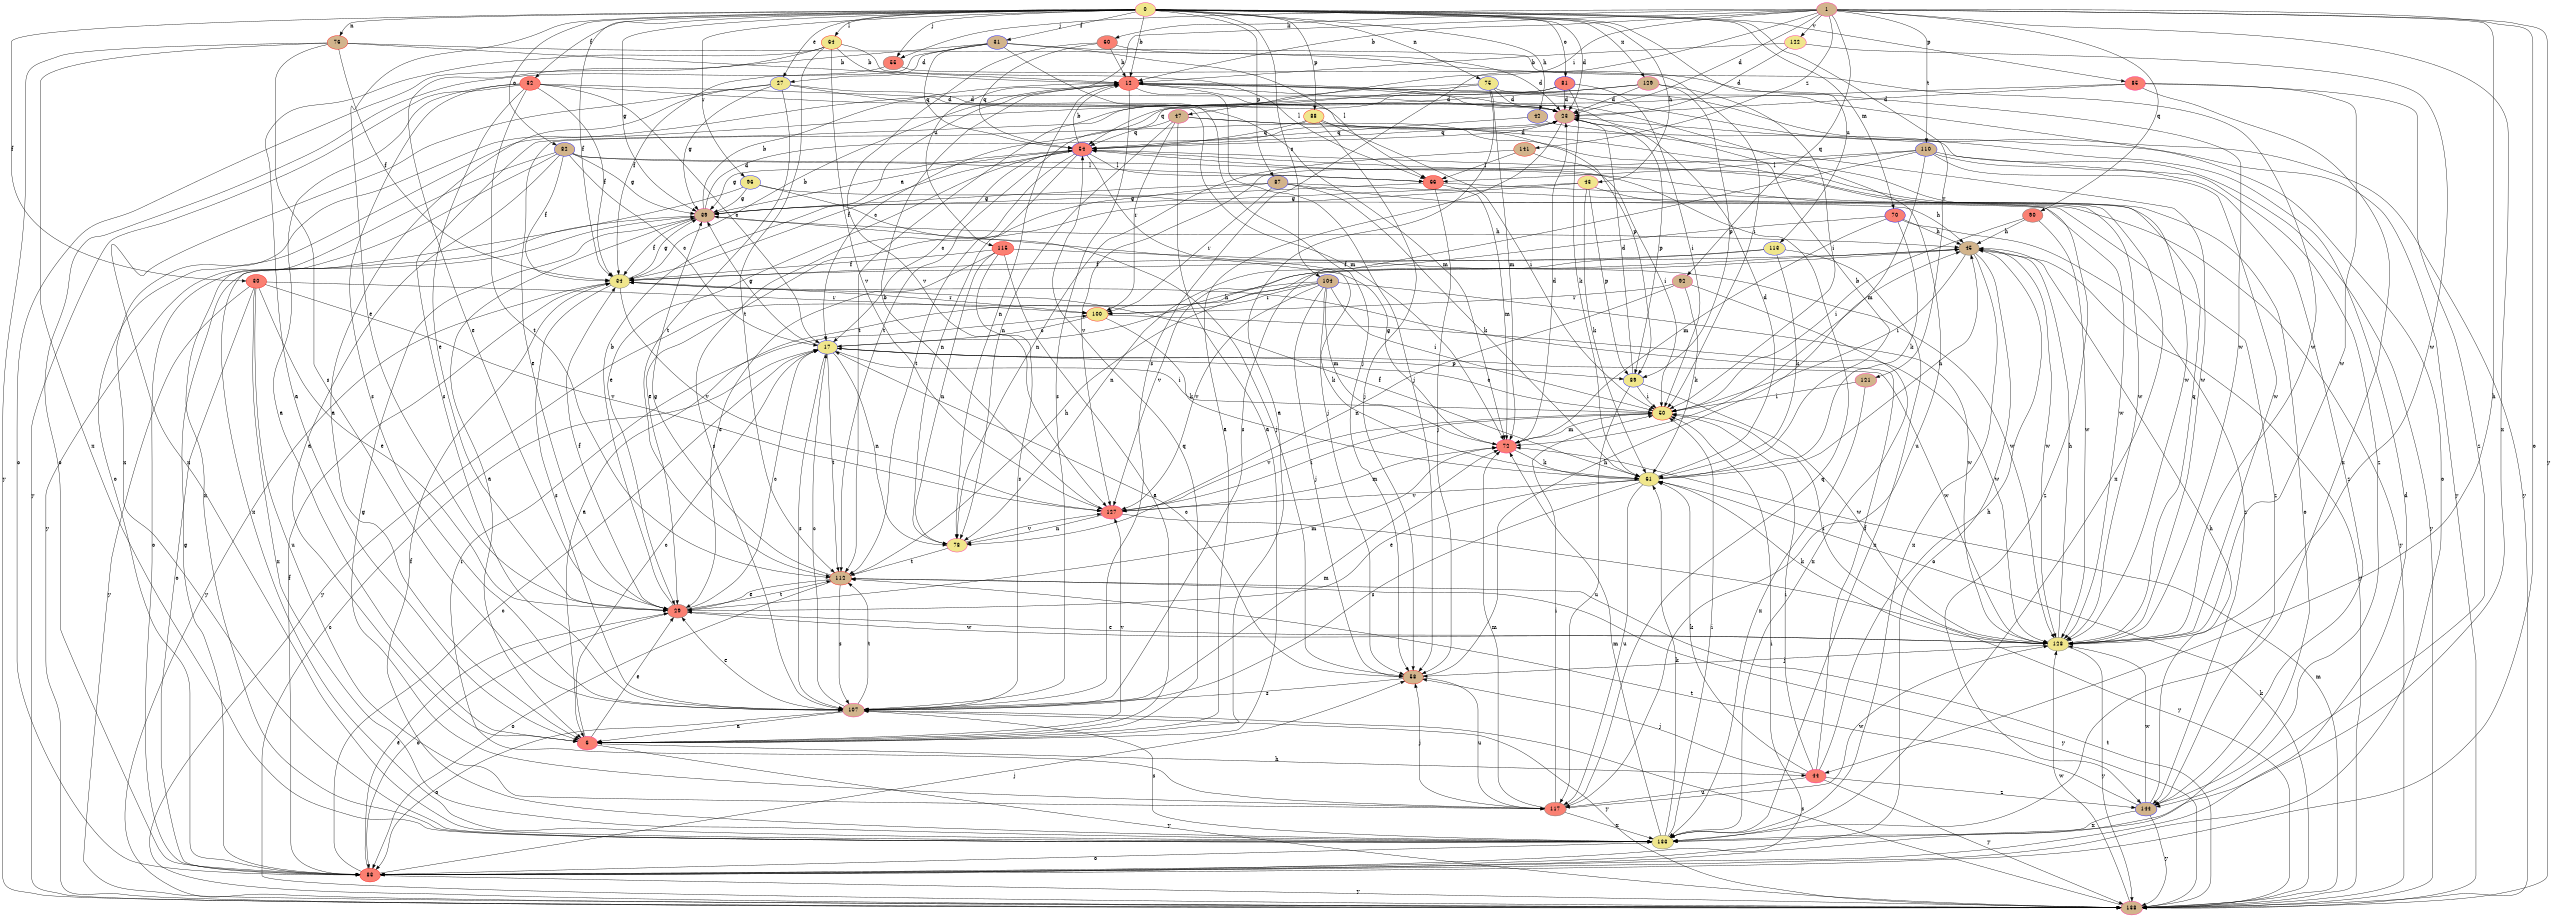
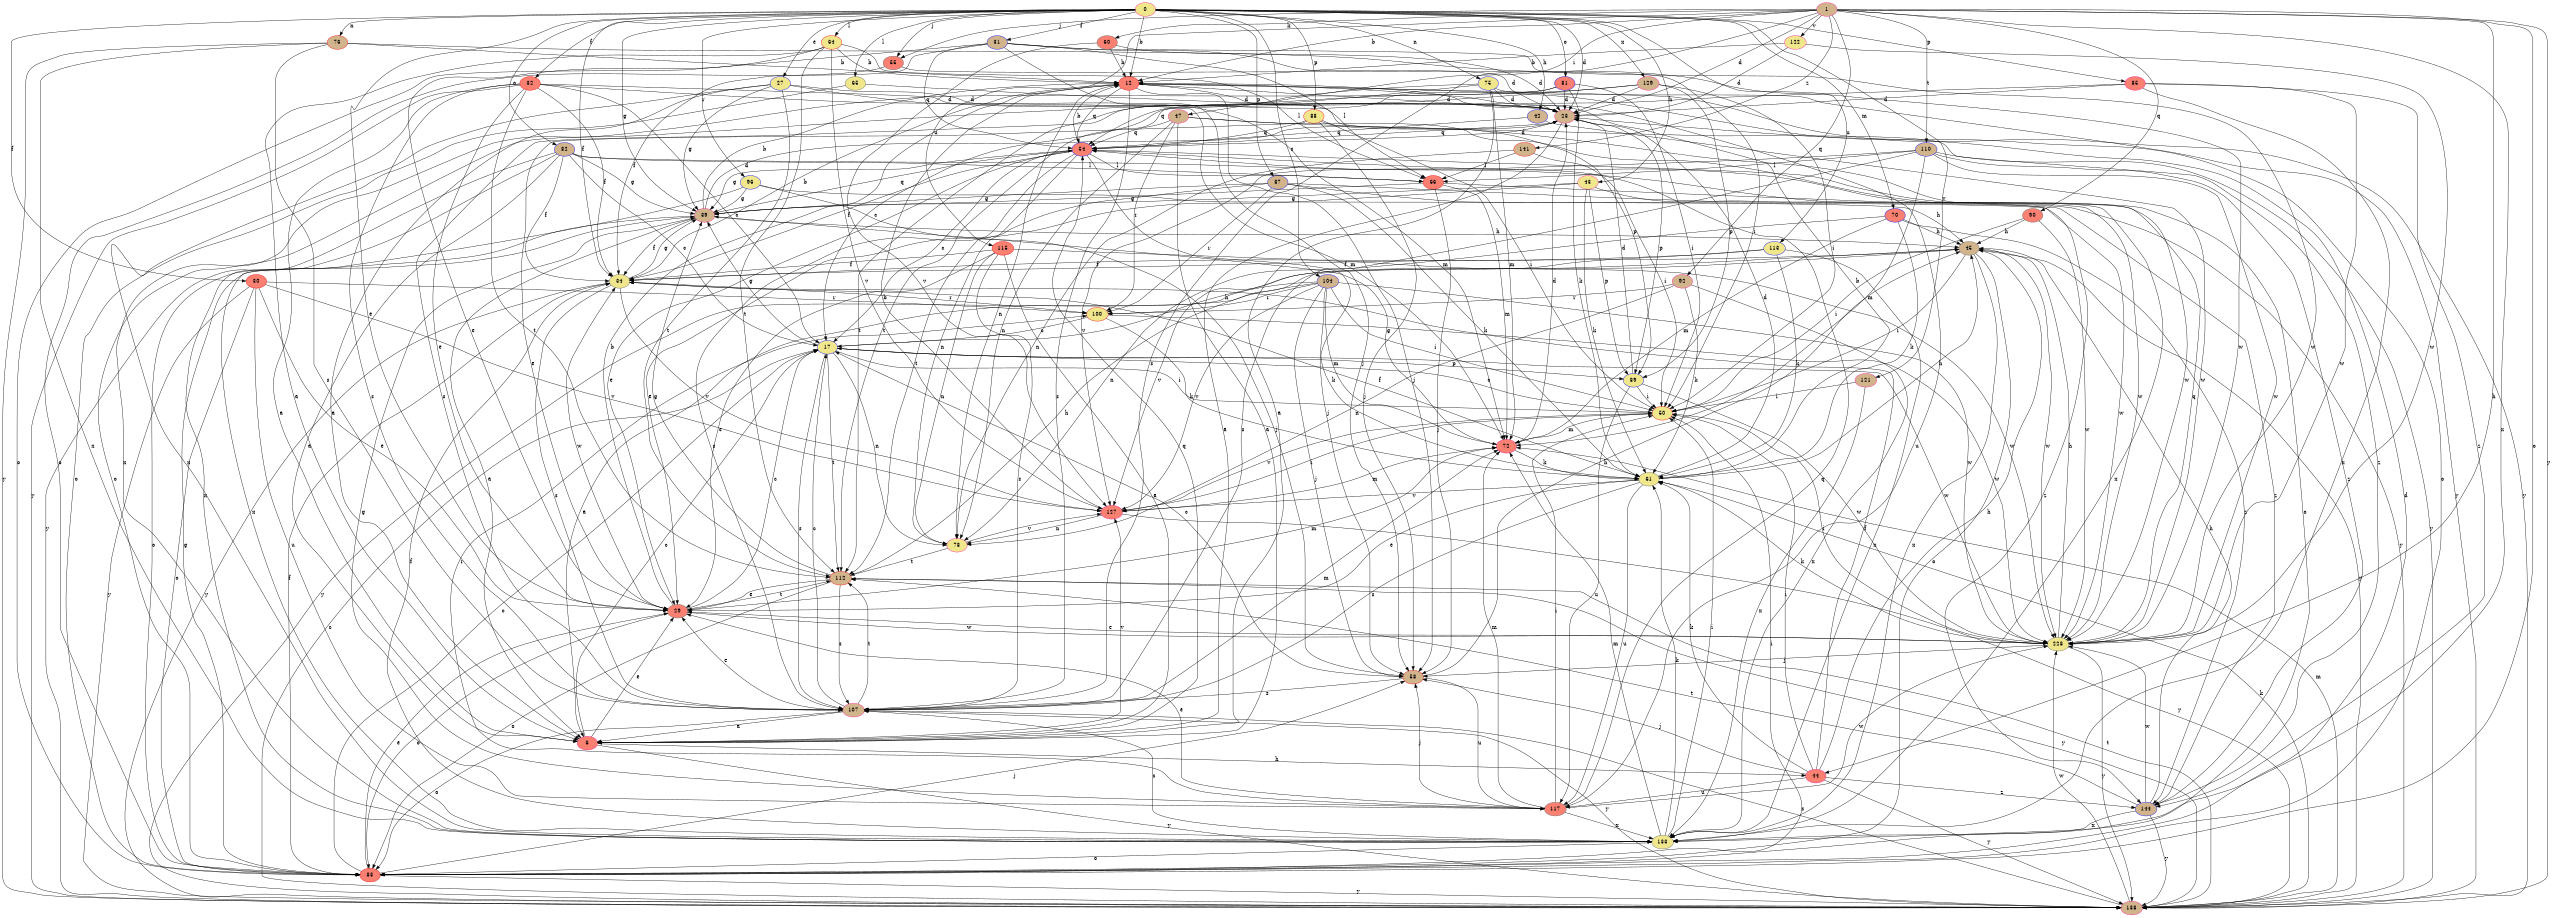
edge "31" -> "27": now "31" -> "23"
node "65": added
edge "60" -> "54": now "12" -> "54"
edge "39" -> "54": label "a" -> "q"
edge "76" -> "34": removed, label "f"
edge "29" -> "34": label "f" -> "w"
node "128": label "128" -> "228"
edge "117" -> "29": added, label "e"
edge "30" -> "133": removed, label "x"
